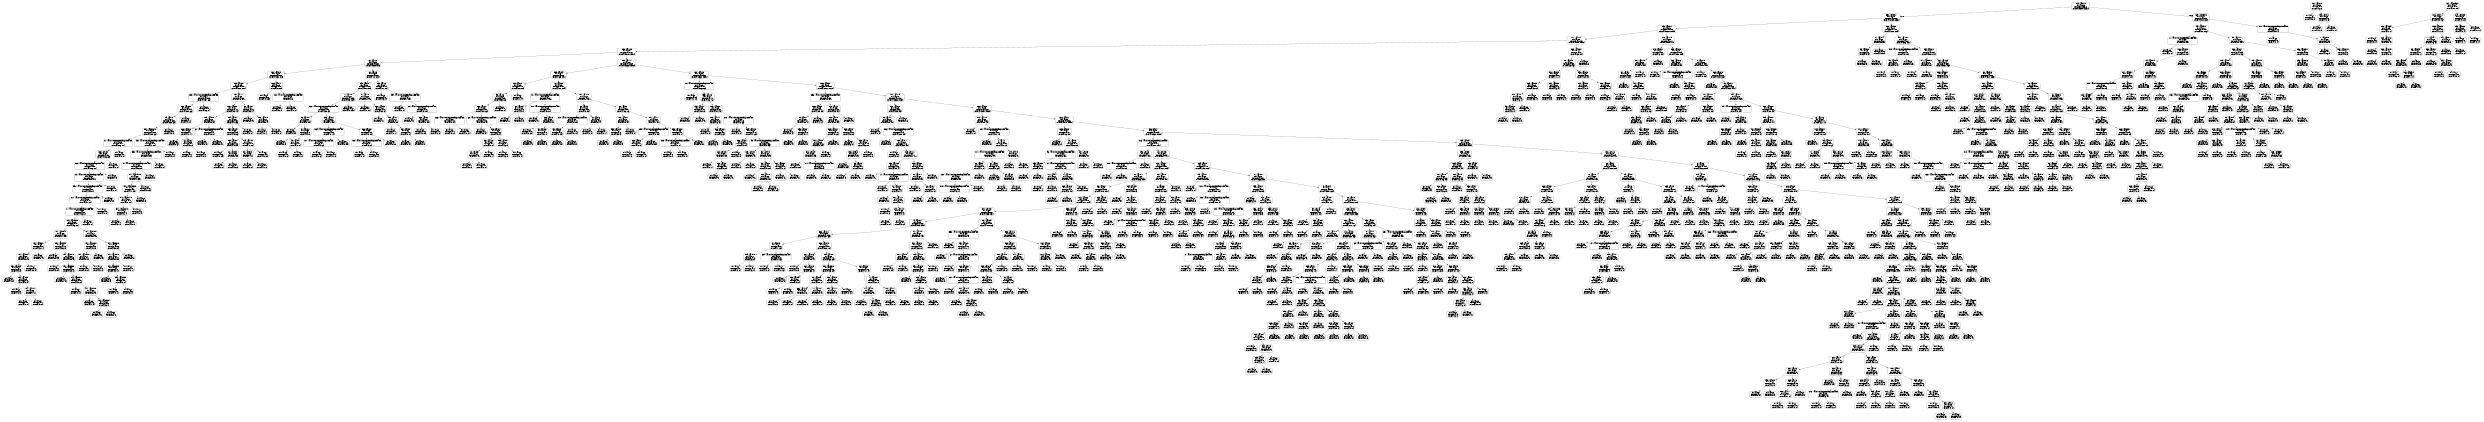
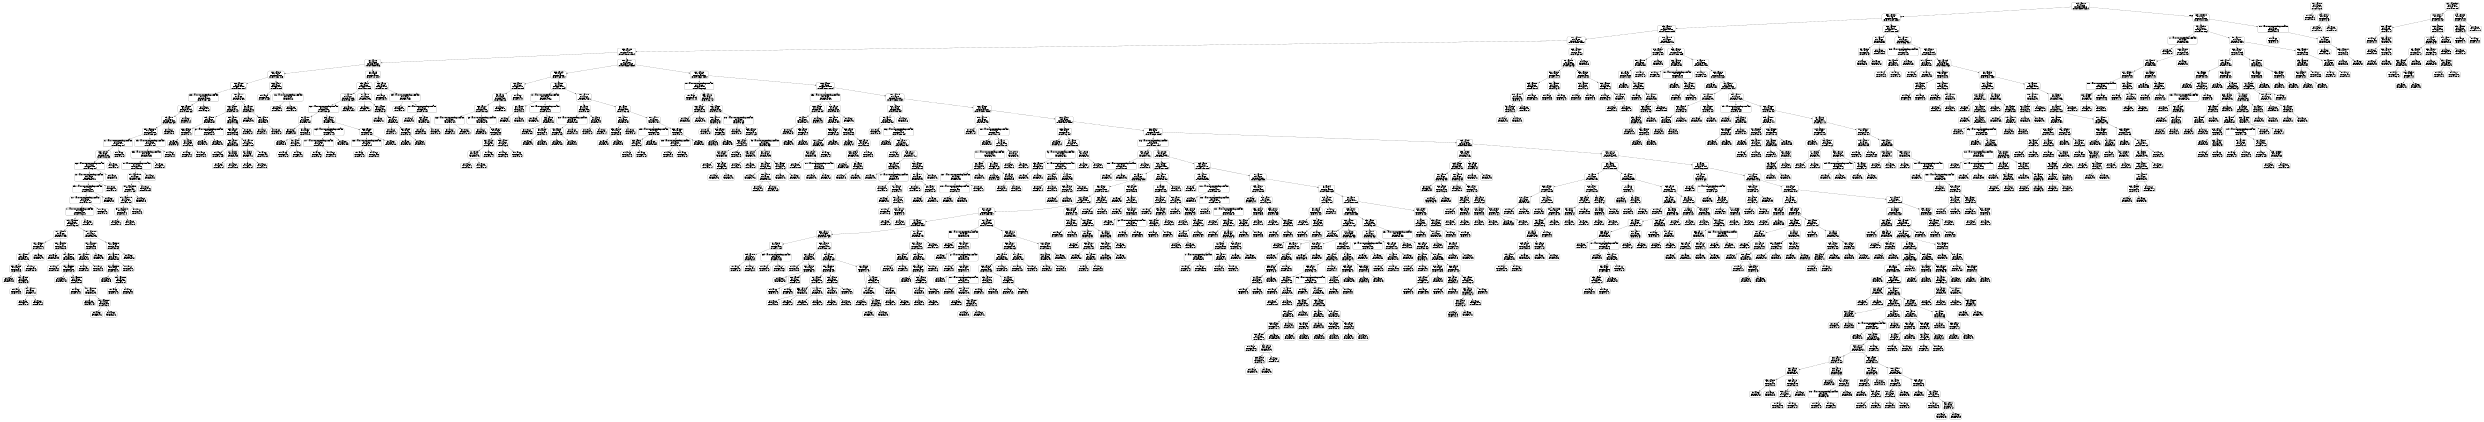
edge "gini = 0.0 samples = 16 value = [23, 0]" -> "62 <= 9.5 gini = 0.1 samples = 23 value = [32, 2]": reversed
